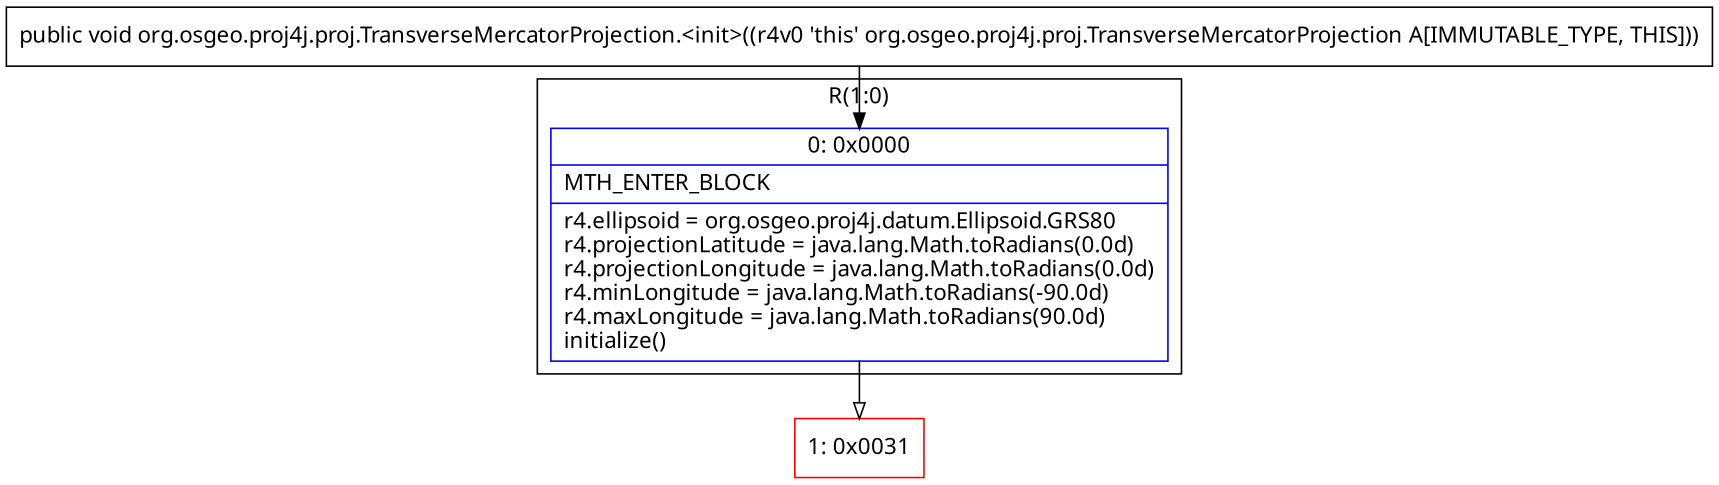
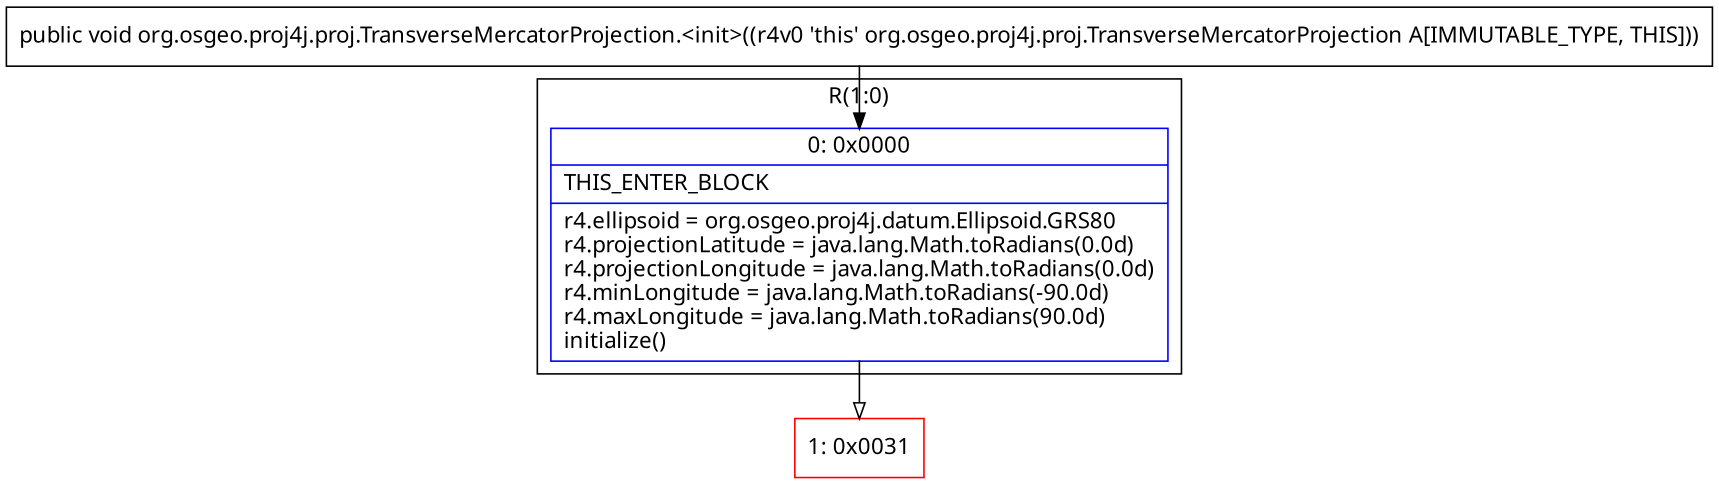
node "0: 0x0000": text "MTH_ENTER_BLOCK" -> "THIS_ENTER_BLOCK"
